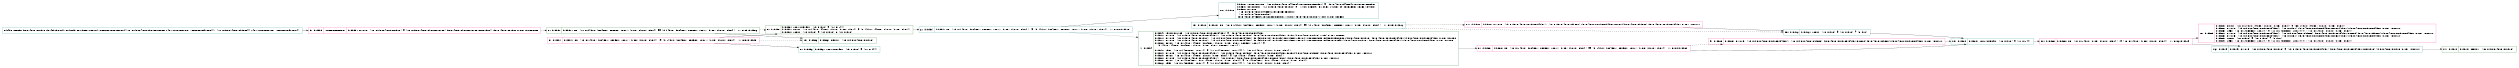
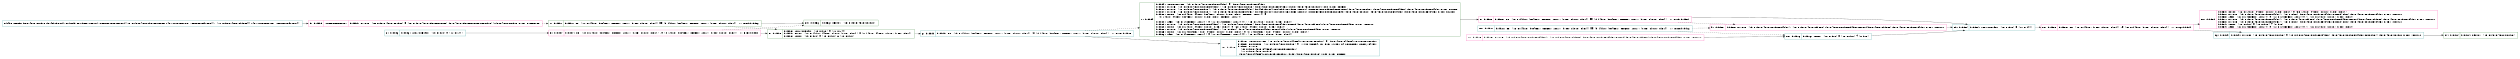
edge "13: 0x0041" -> "14: 0x0043": now "13: 0x0041" -> "9: 0x002a"
node "0: 0x0000": text "MTH_ENTER_BLOCK" -> "MTH_ENTER_RETURN"
edge "3: 0x0007" -> "2: 0x0006": reversed
